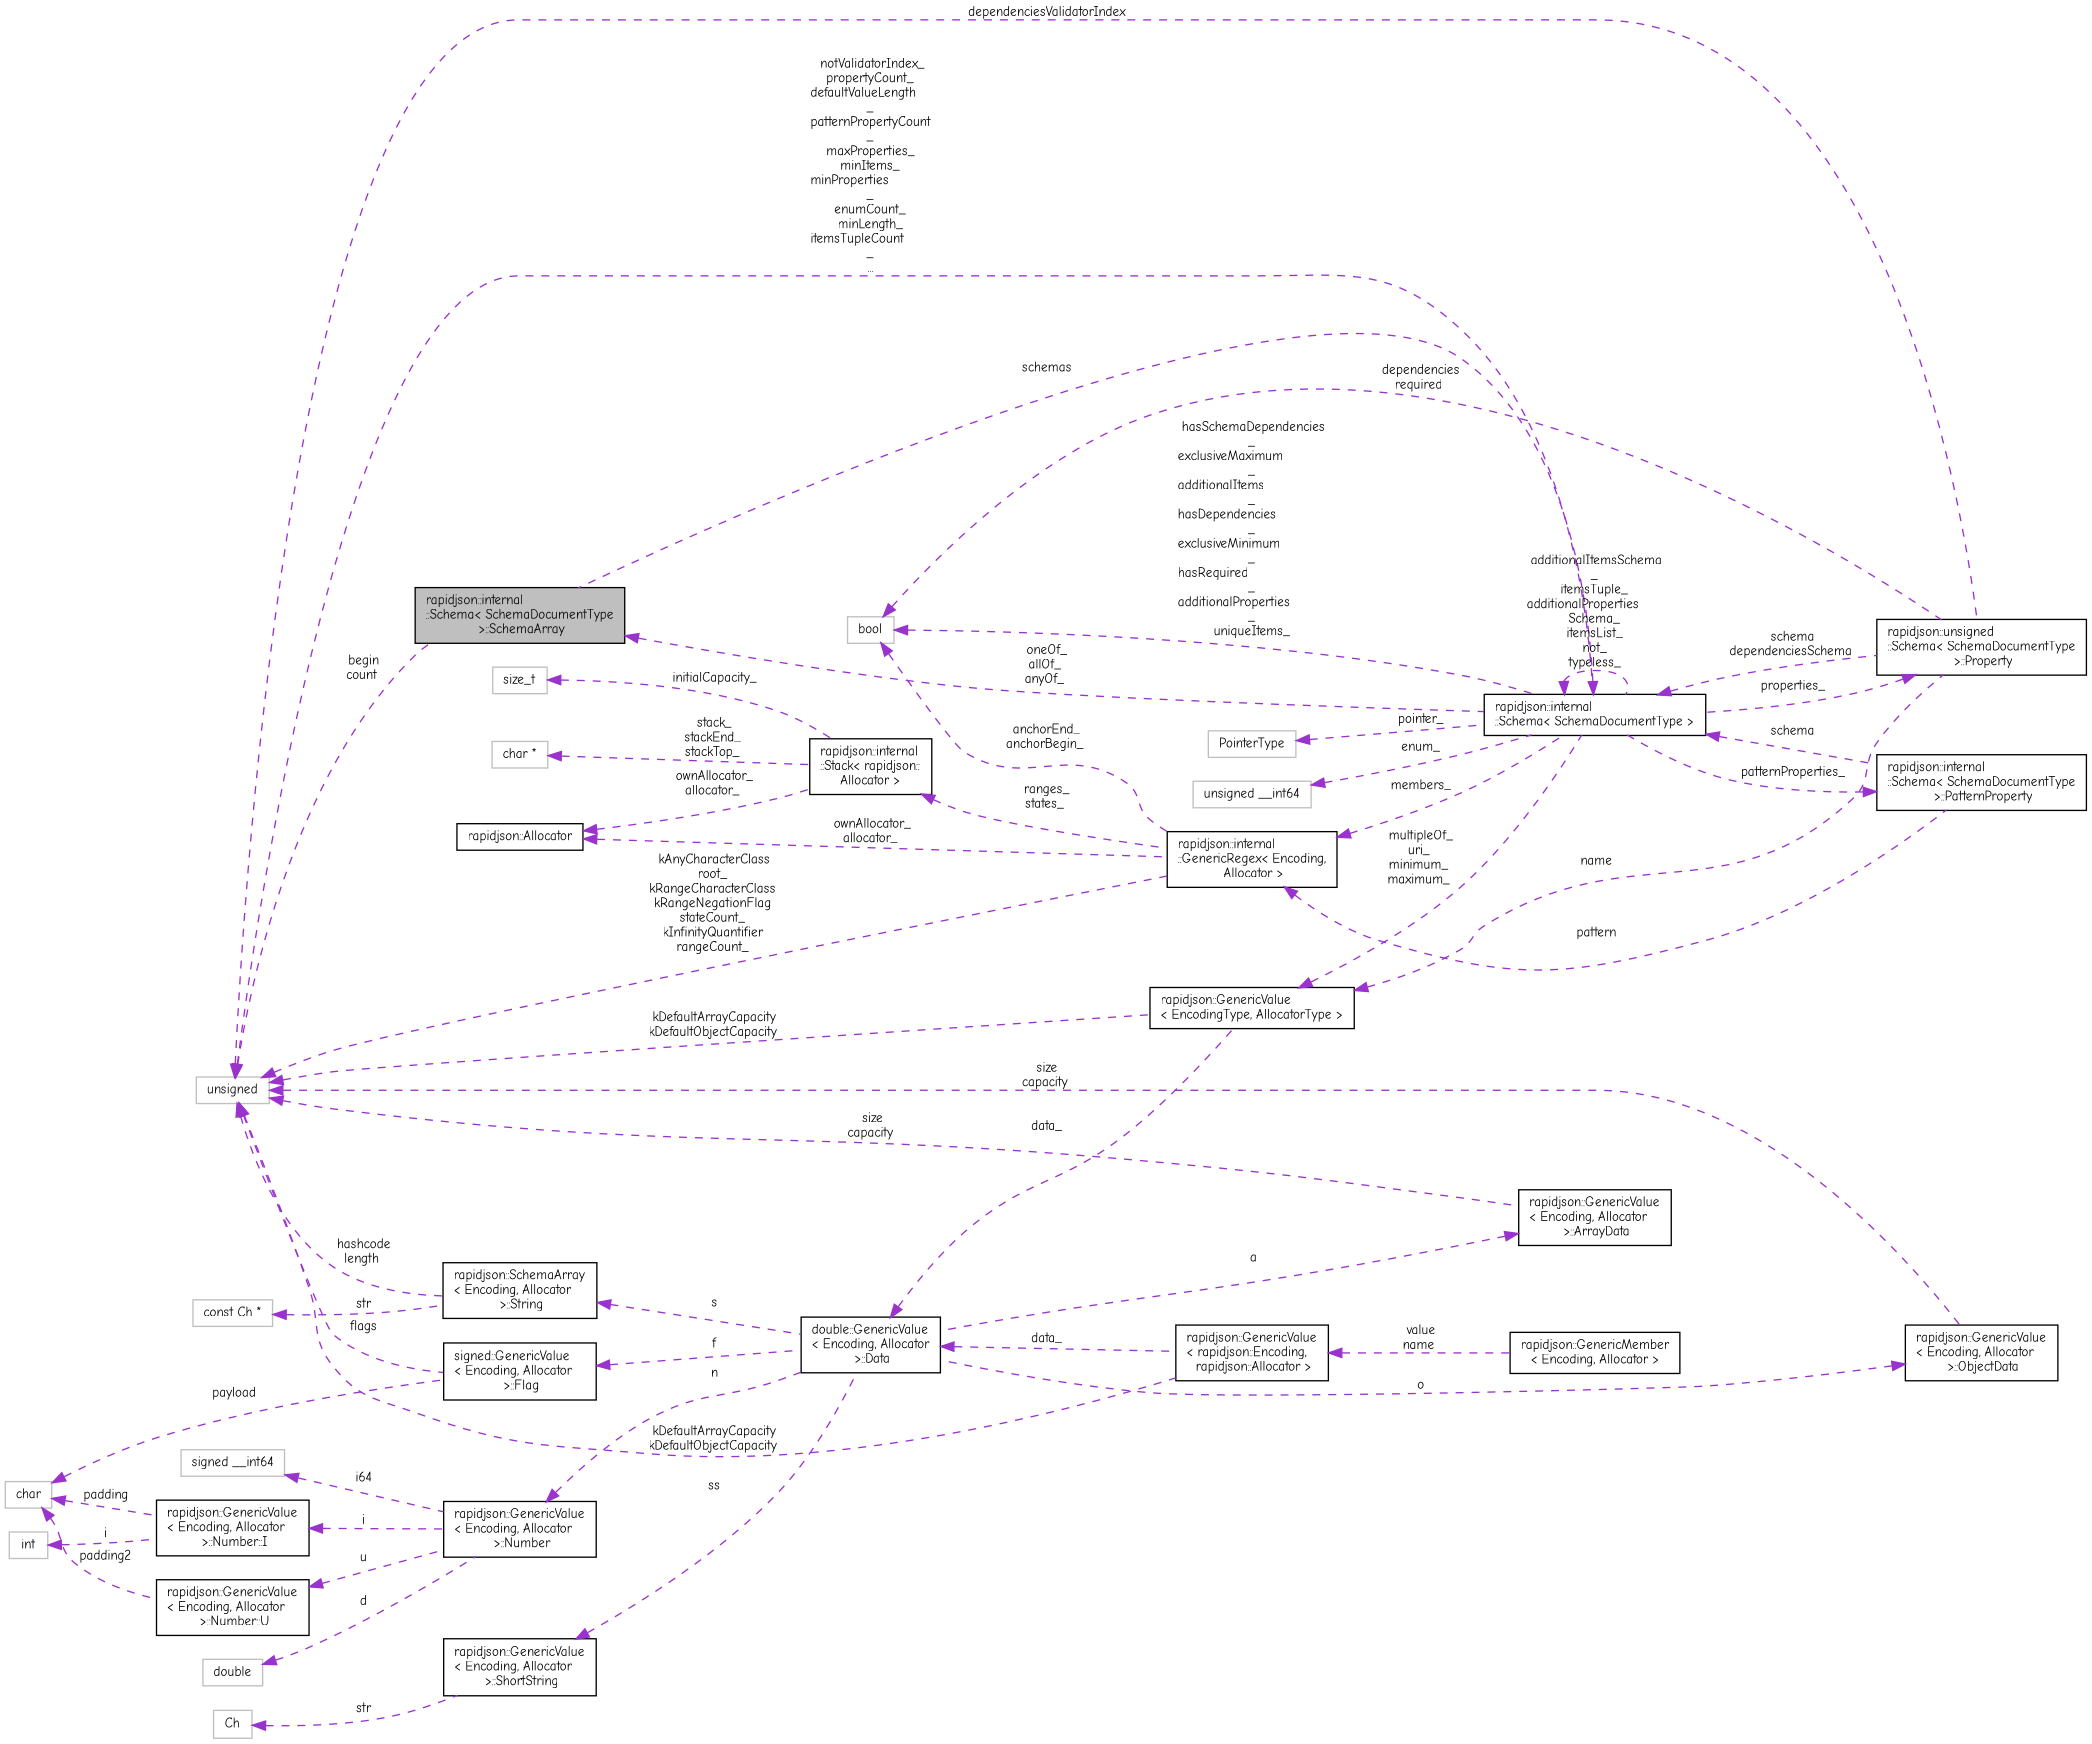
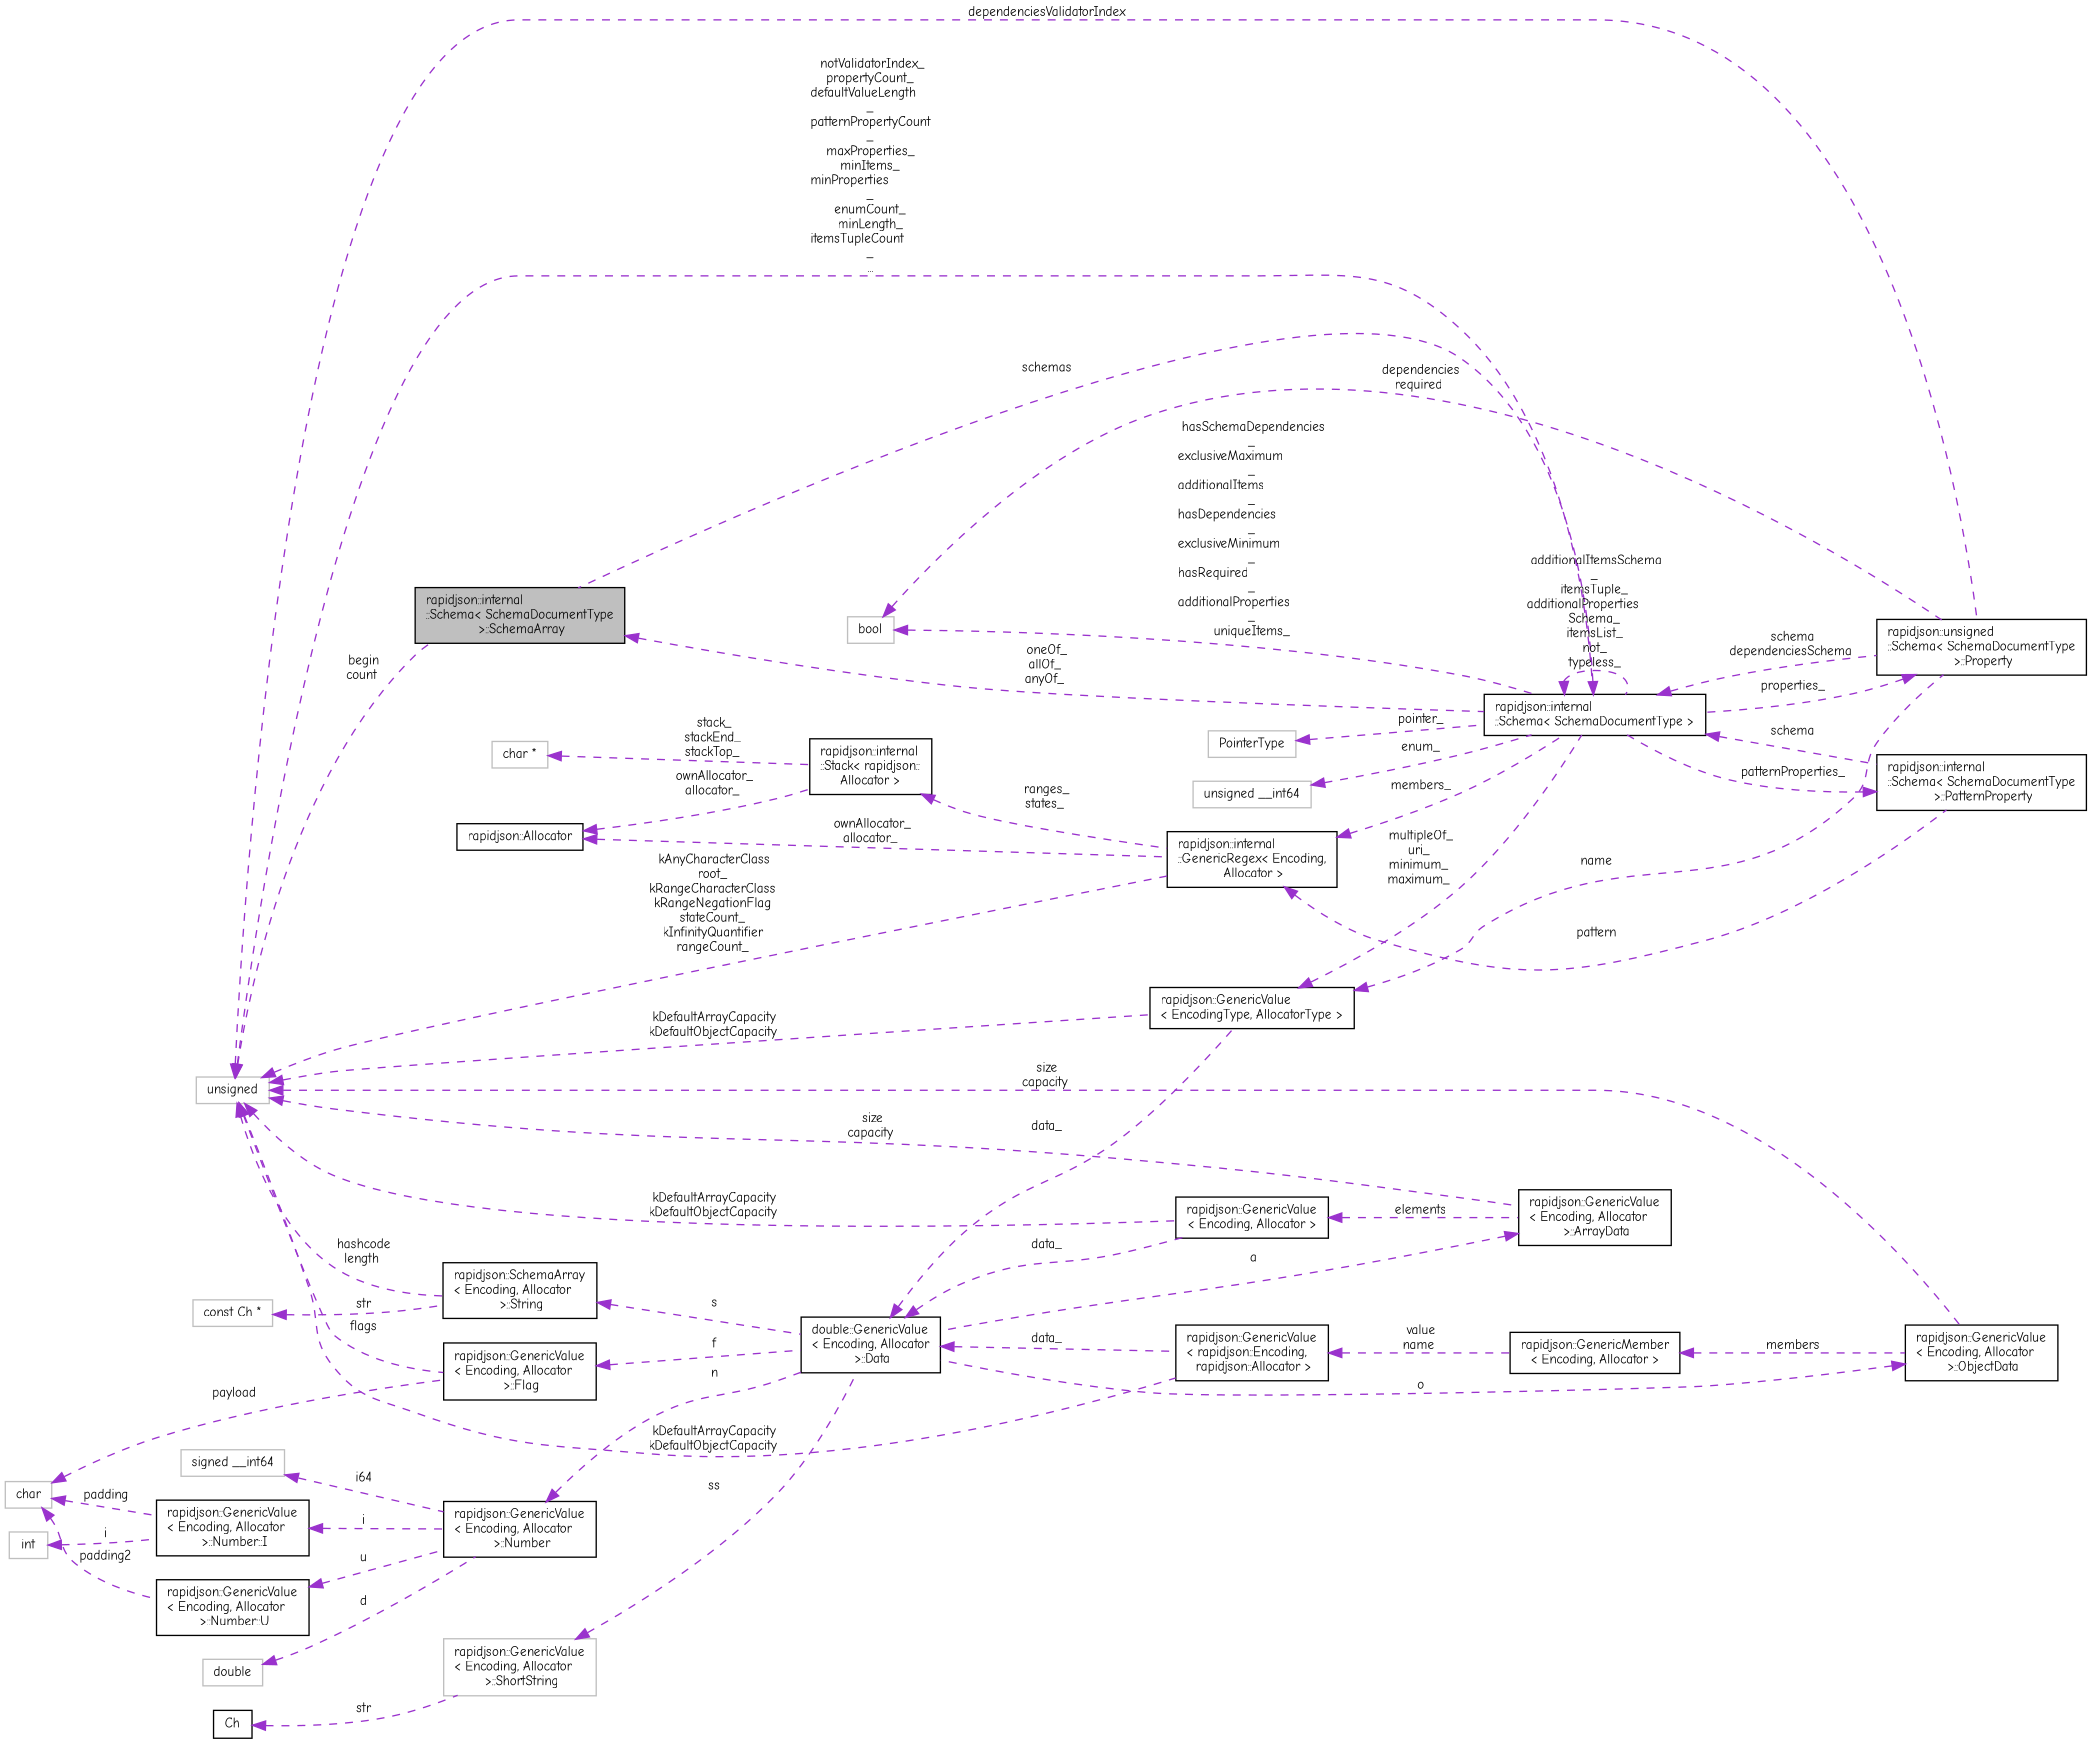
node "size_t": removed
edge "rapidjson::internal ::GenericRegex< Encoding, Allocator >" -> "bool": removed, label "anchorEnd_ anchorBegin_"
node "rapidjson::GenericValue < Encoding, Allocator >": added
edge "rapidjson::GenericValue < Encoding, Allocator >::ObjectData" -> "rapidjson::GenericMember < Encoding, Allocator >": added, label "members"
node "signed::GenericValue < Encoding, Allocator >::Flag": label "signed::GenericValue < Encoding, Allocator >::Flag" -> "rapidjson::GenericValue < Encoding, Allocator >::Flag"
node "rapidjson::GenericValue < Encoding, Allocator >::ShortString": color black -> grey75
node "Ch": color grey75 -> black
